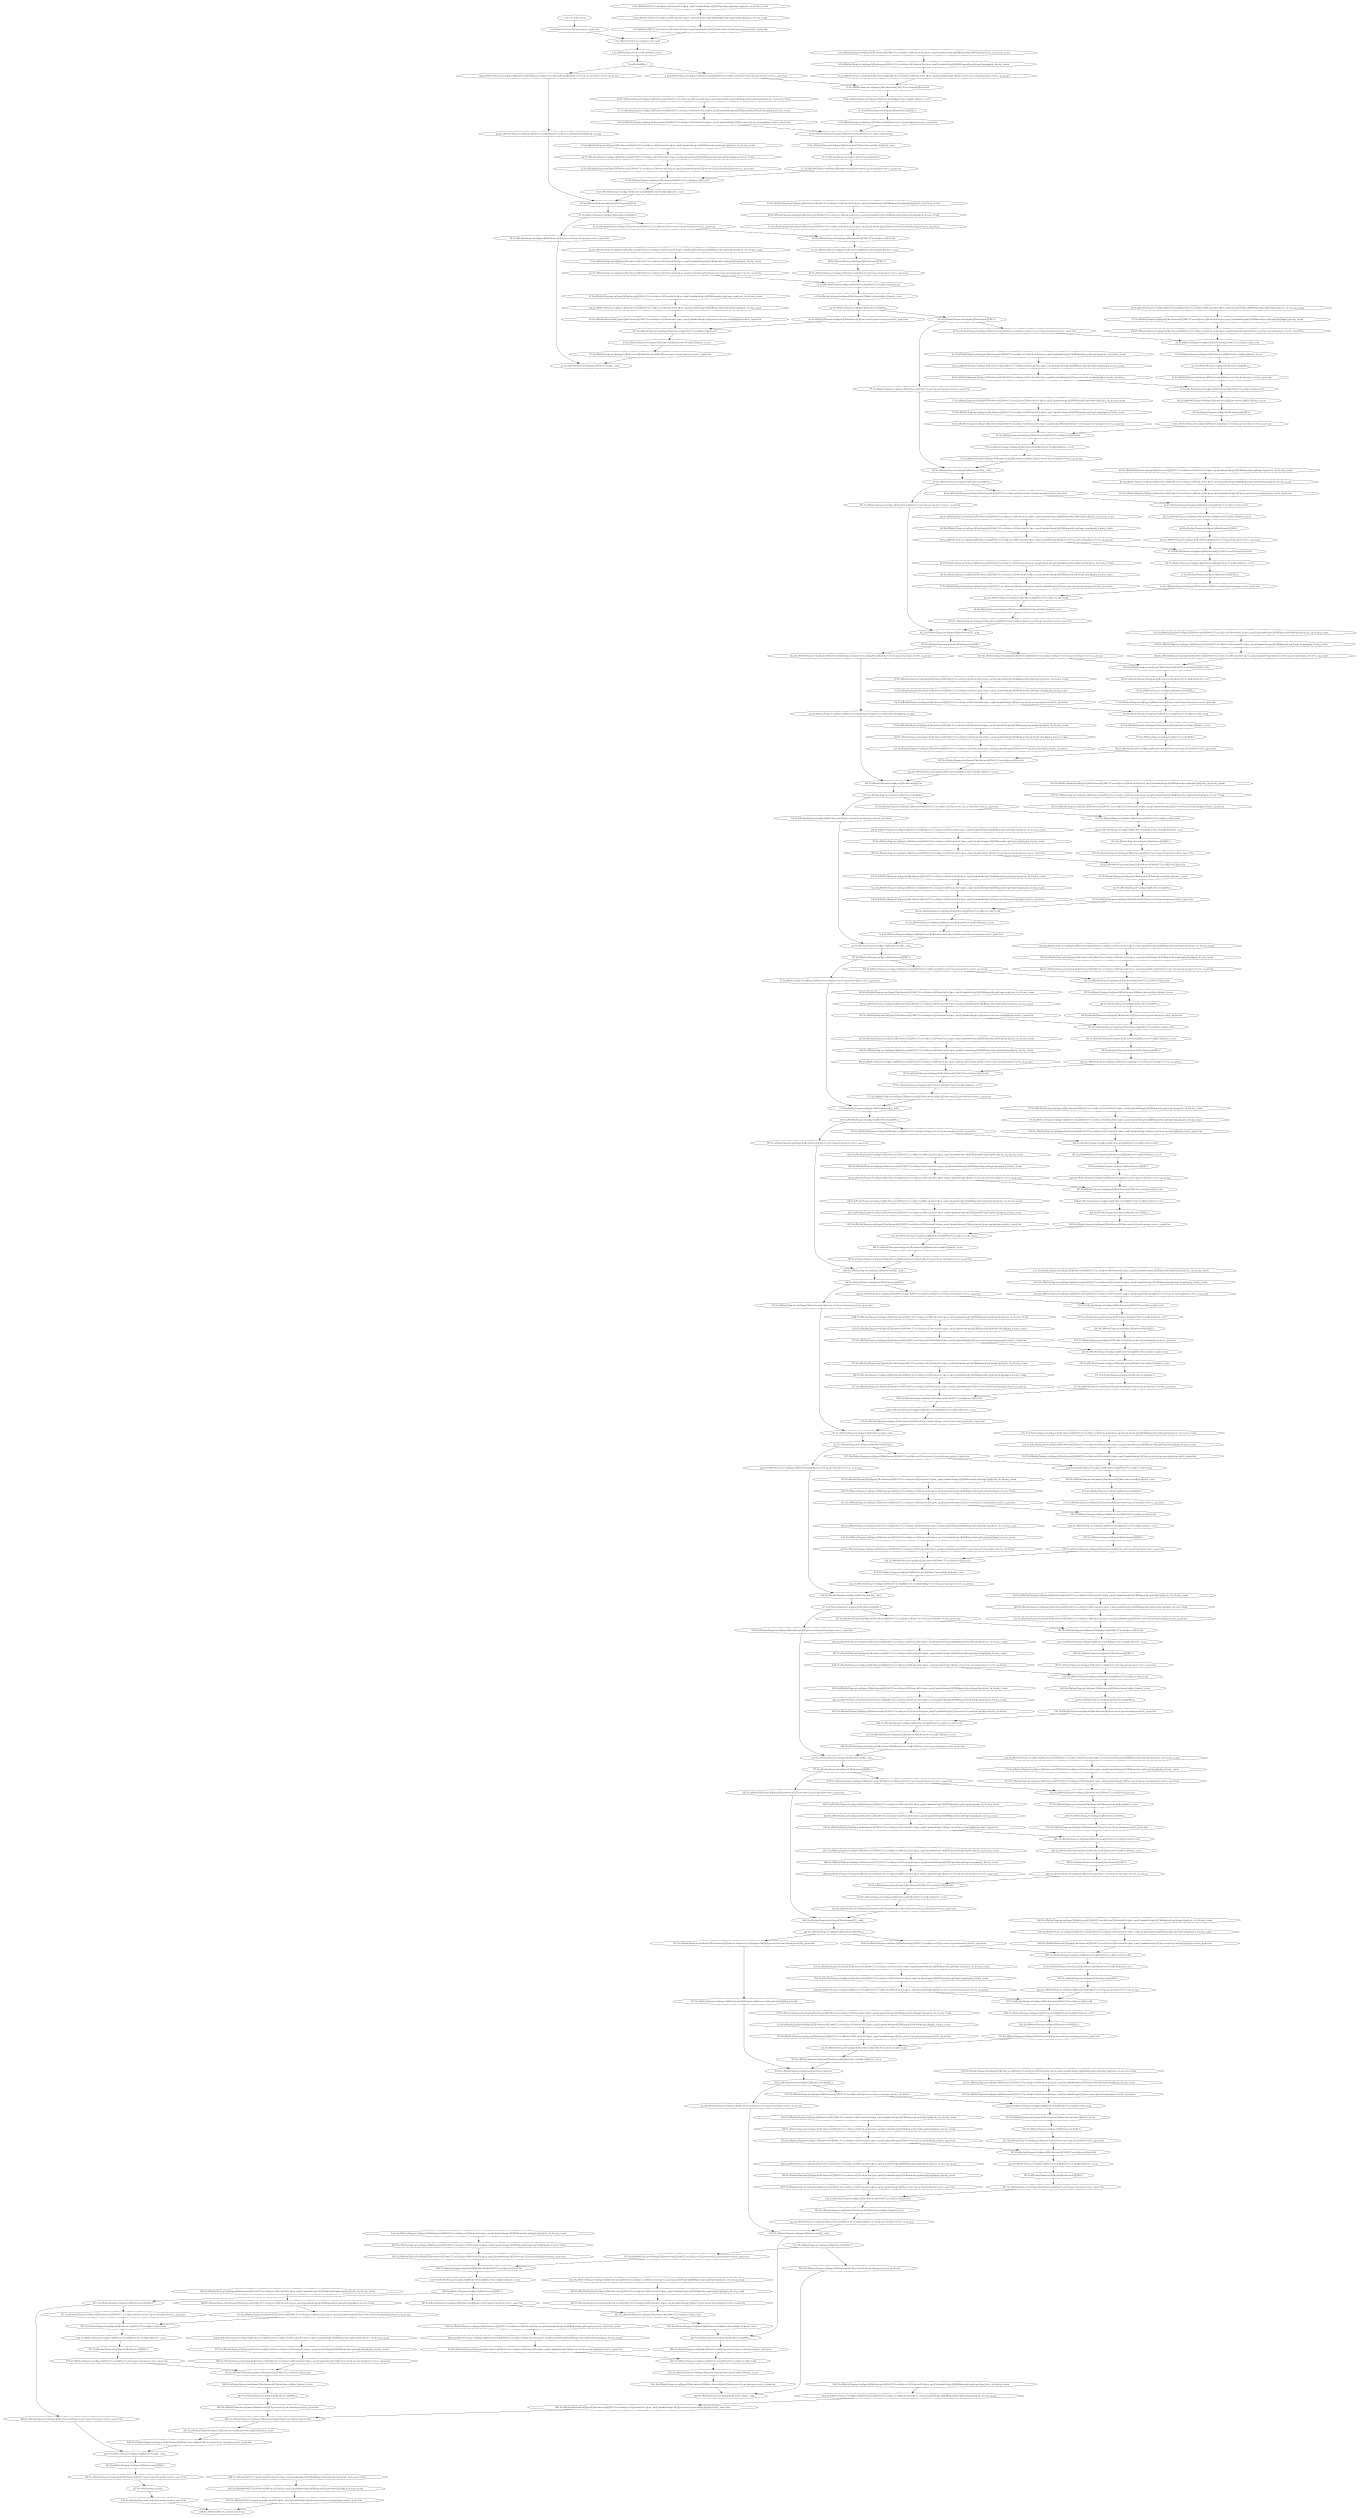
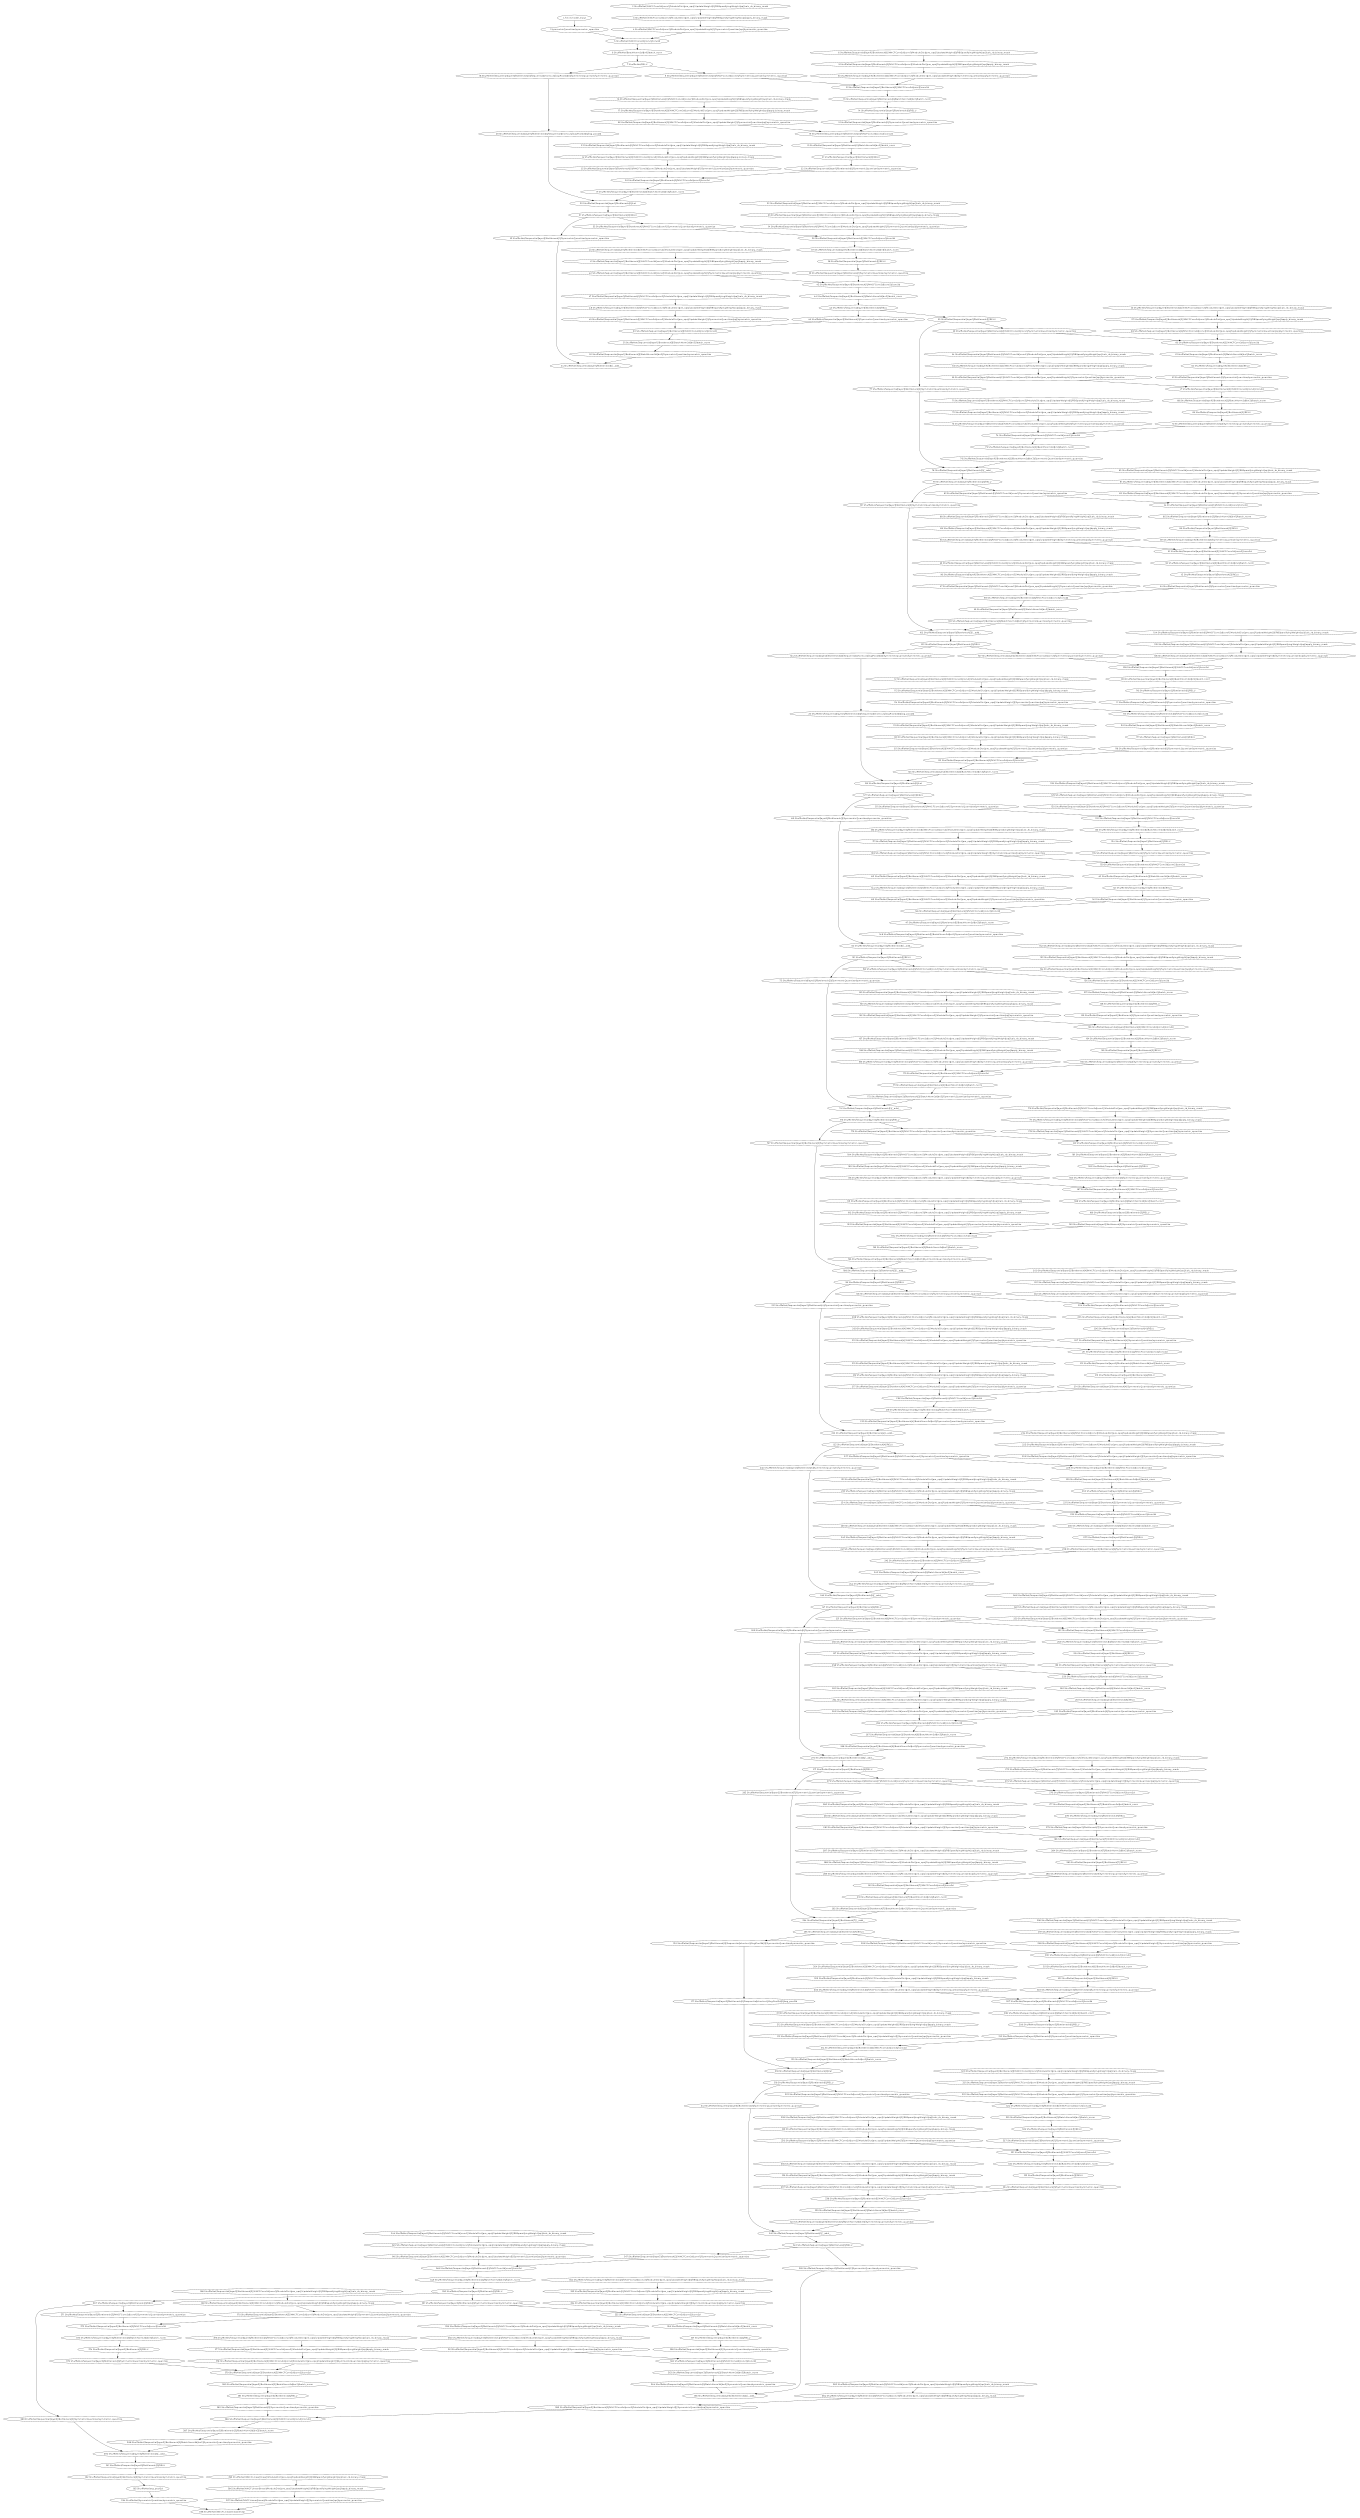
edge "342 ShuffleNet/Sequential[layer3]/Bottleneck[1]/__add__" -> "357 ShuffleNet/Sequential[layer3]/Bottleneck[2]/RELU": now "342 ShuffleNet/Sequential[layer3]/Bottleneck[1]/__add__" -> "343 ShuffleNet/Sequential[layer3]/Bottleneck[1]/RELU"
